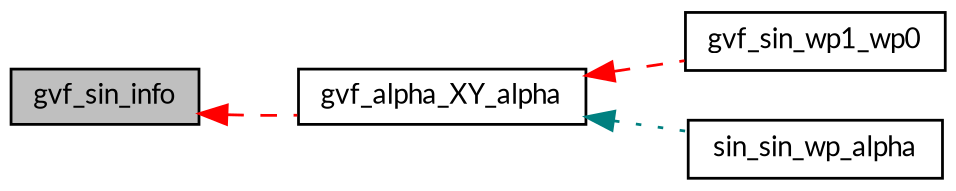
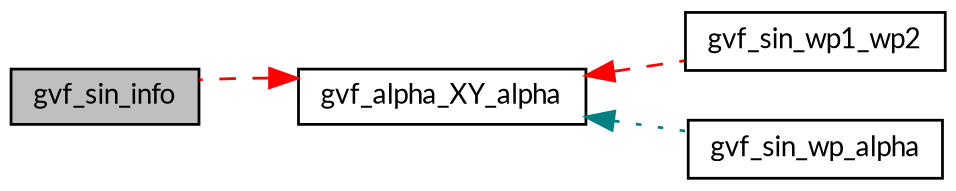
node "gvf_sin_wp1_wp0": label "gvf_sin_wp1_wp0" -> "gvf_sin_wp1_wp2"
edge "gvf_alpha_XY_alpha" -> "gvf_sin_info": reversed
node "sin_sin_wp_alpha": label "sin_sin_wp_alpha" -> "gvf_sin_wp_alpha"
